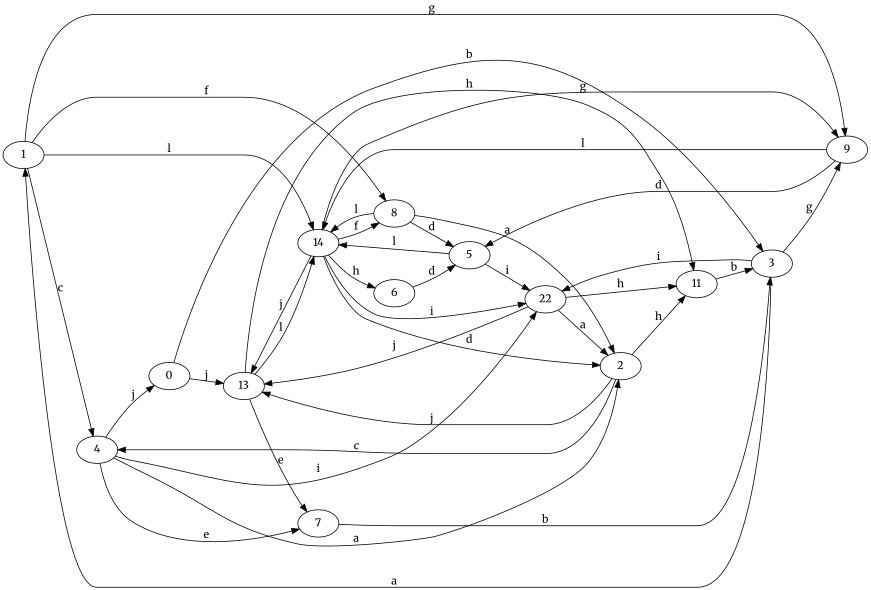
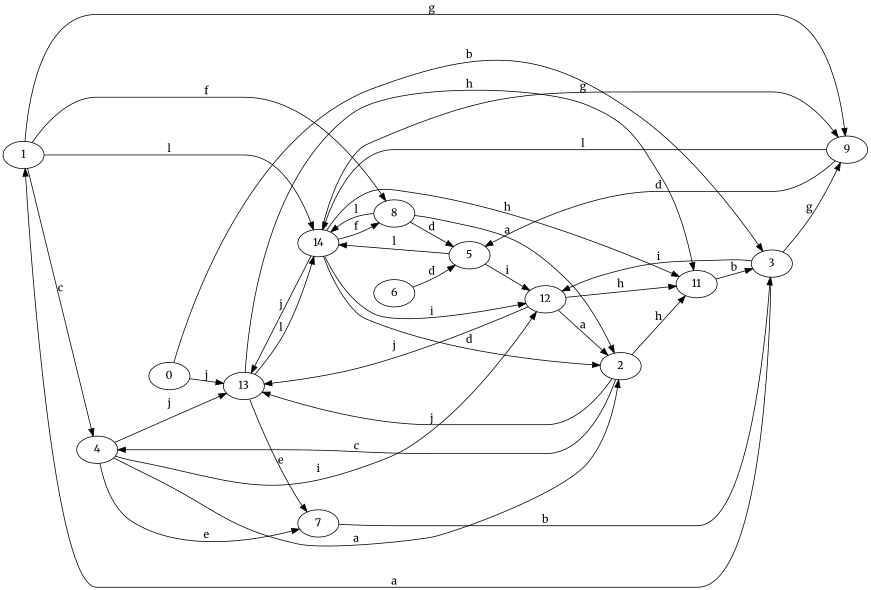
edge "14" -> "6": now "14" -> "11"
node "22": label "22" -> "12"
edge "4" -> "0": now "4" -> "13"
